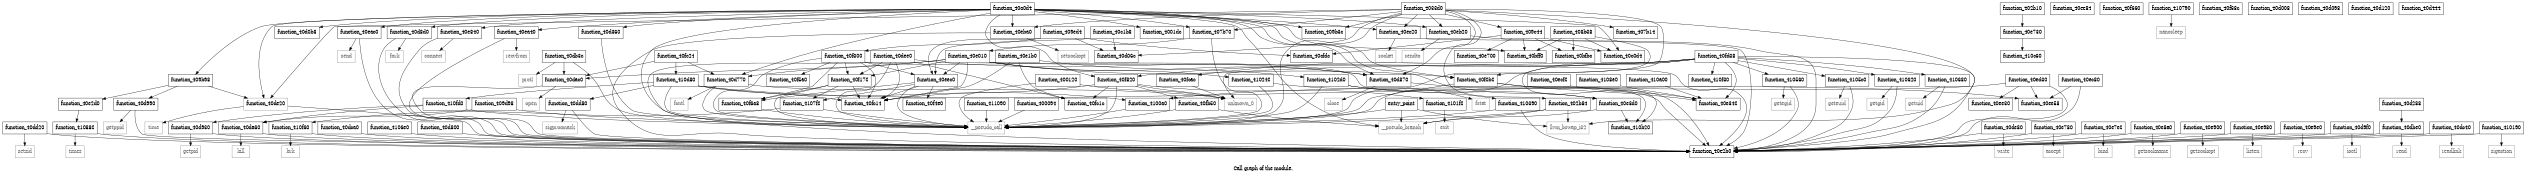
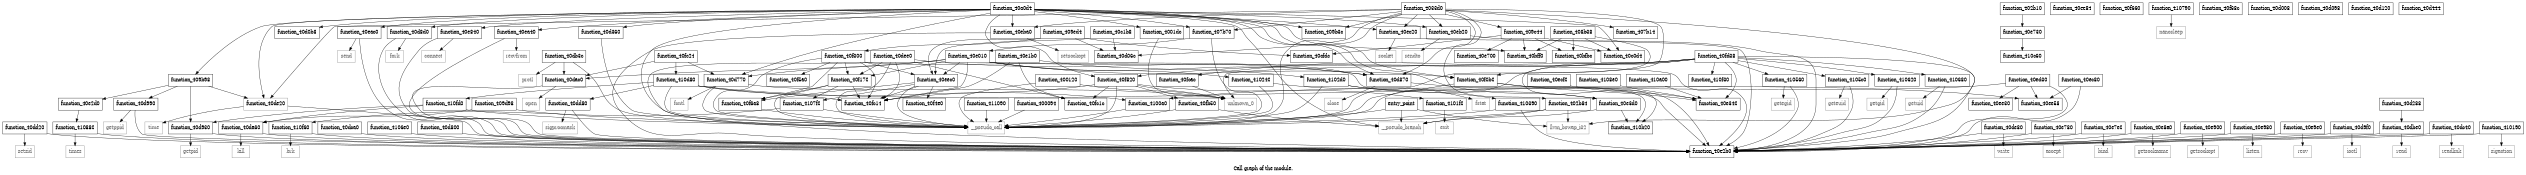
edge "function_4001dc" -> "unknown_0": added
edge "function_409b98" -> "function_40d930": added
